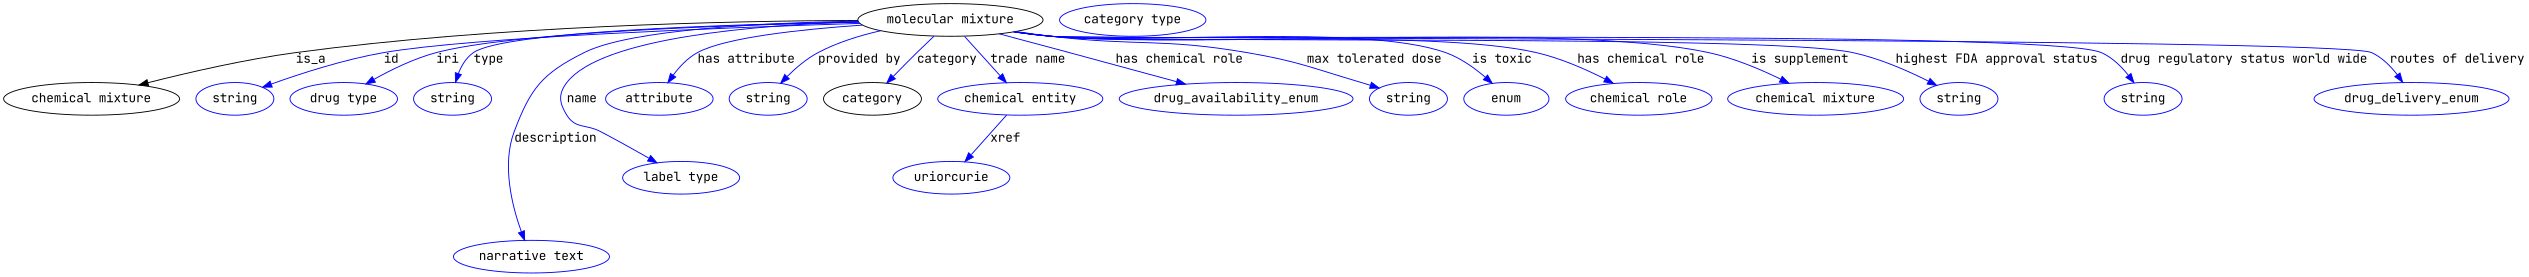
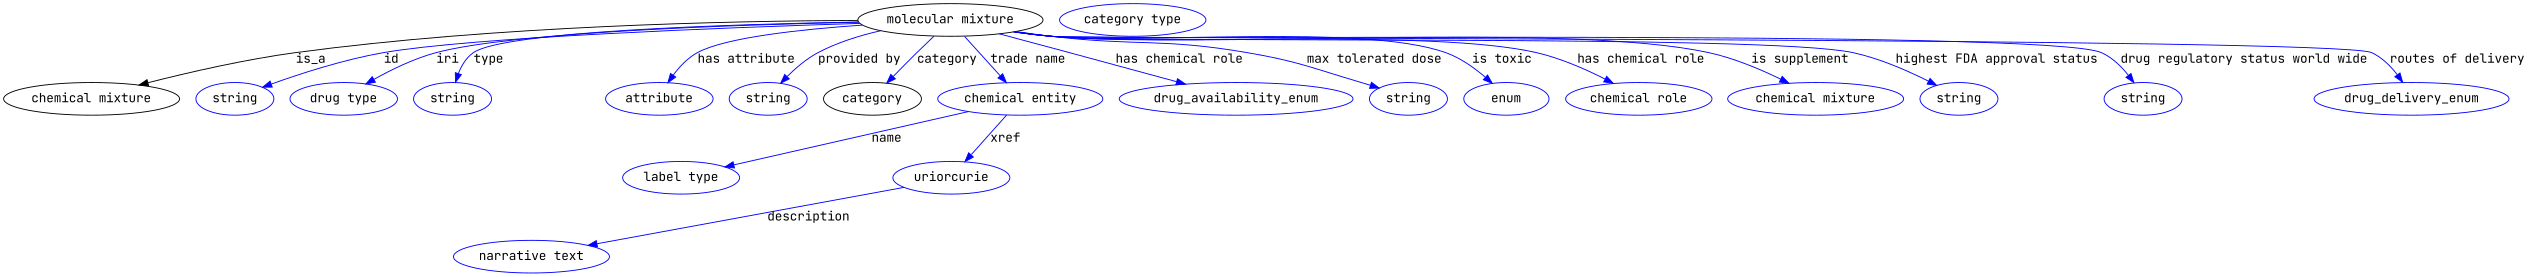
edge "molecular mixture" -> "narrative text": now "uriorcurie" -> "narrative text"
edge "molecular mixture" -> "label type": now "chemical entity" -> "label type"
